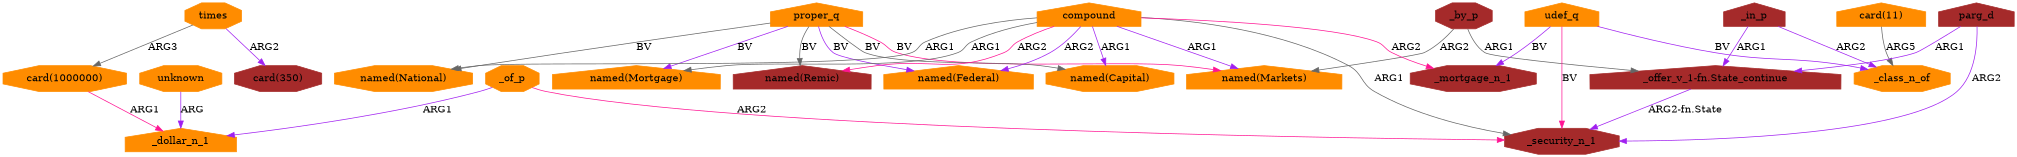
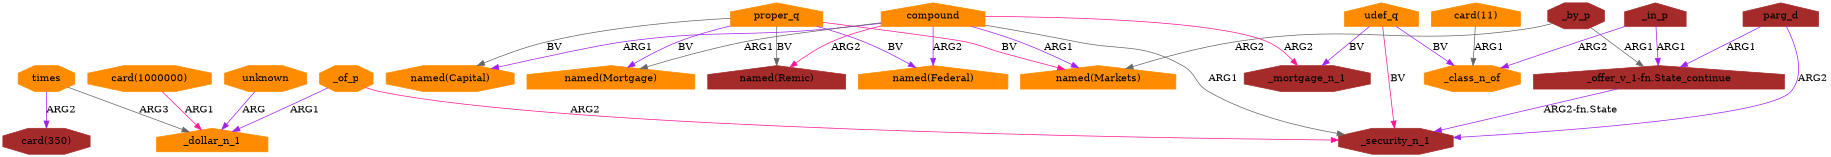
edge "times" -> "card(1000000)": now "times" -> "_dollar_n_1"
edge "card(11)" -> "_class_n_of": label "ARG5" -> "ARG1"
node "named(National)": removed
